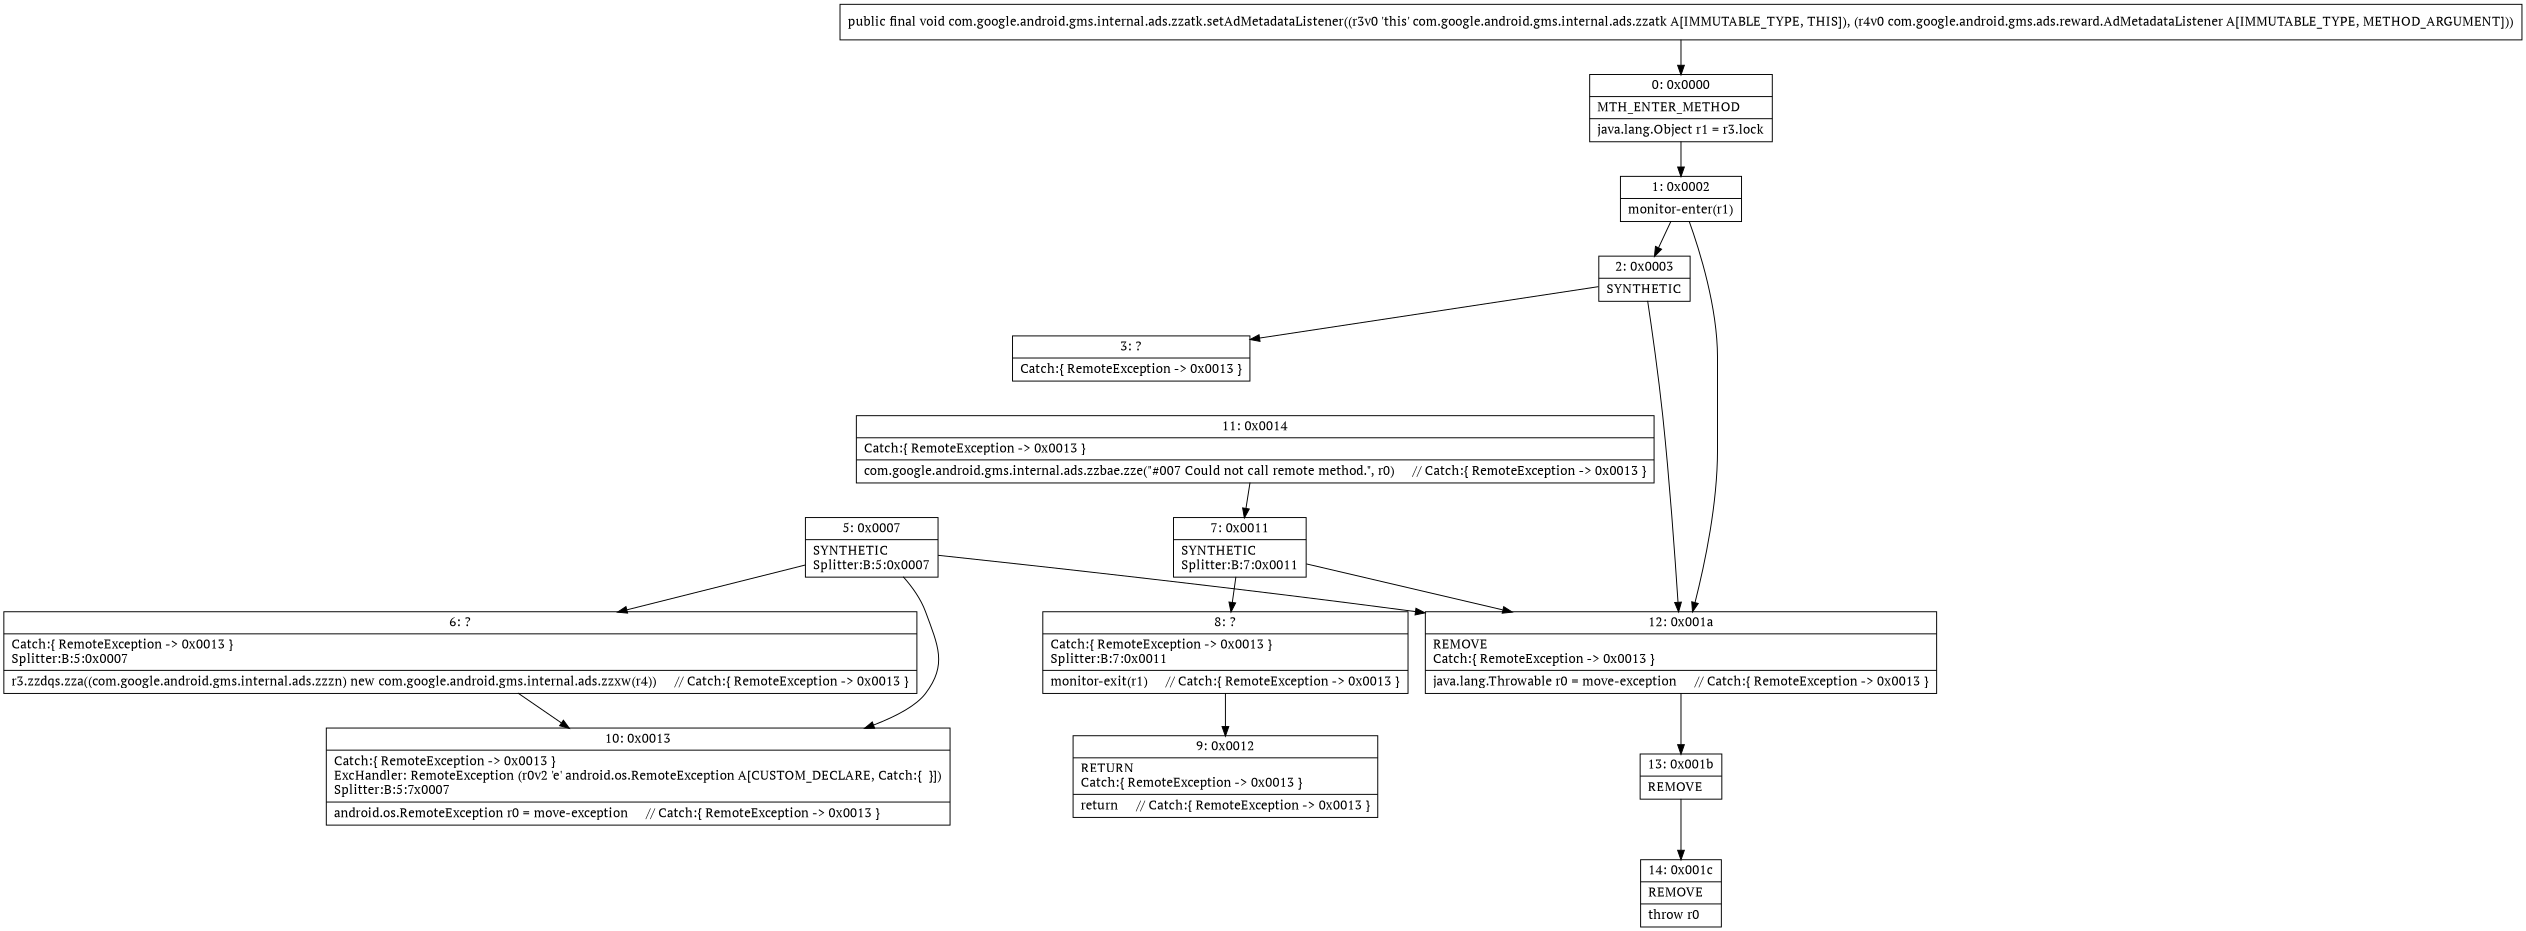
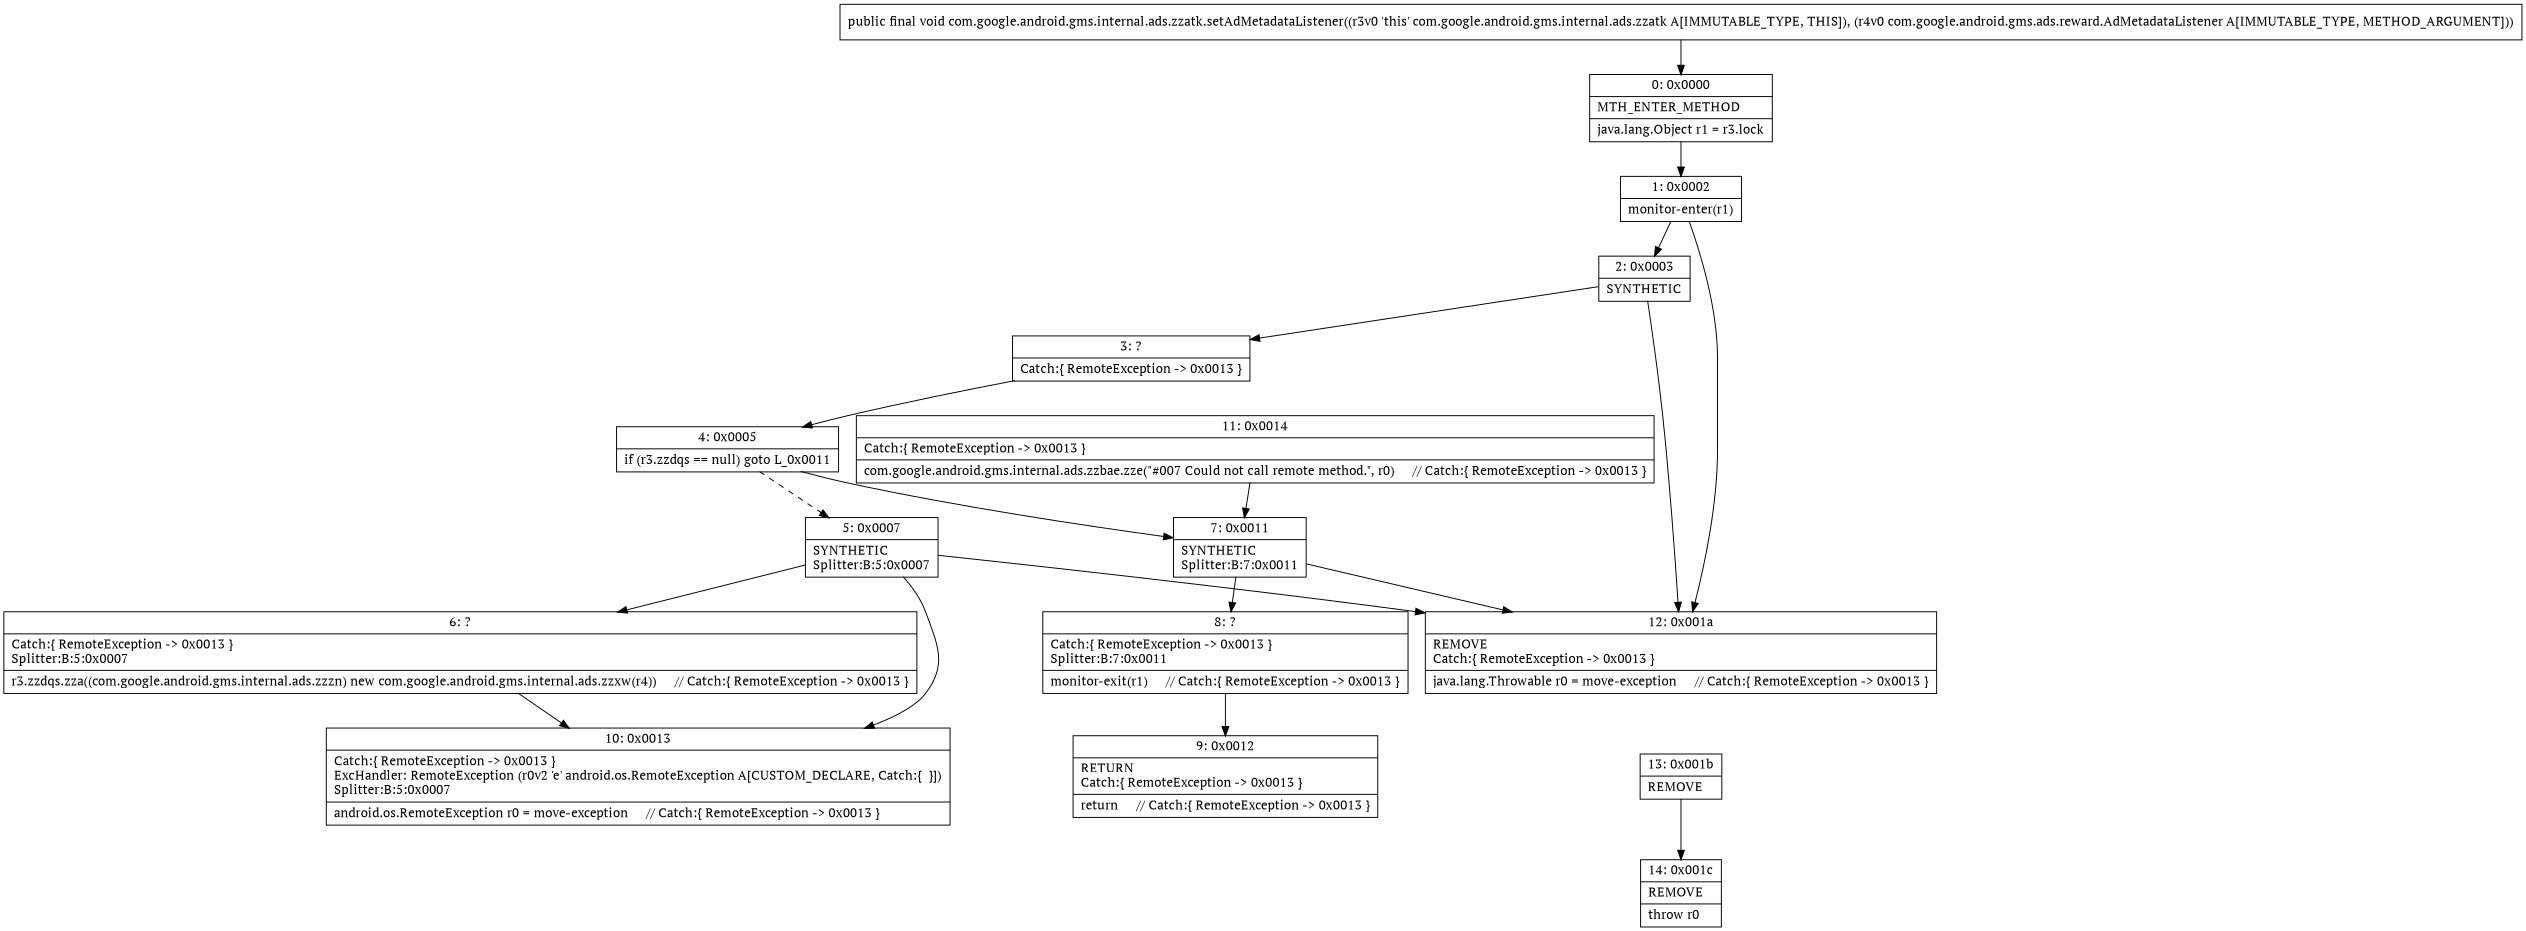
node "4: 0x0005": added
edge "12: 0x001a" -> "13: 0x001b": removed
node "10: 0x0013": text "Splitter:B:5:7x0007" -> "Splitter:B:5:0x0007"
